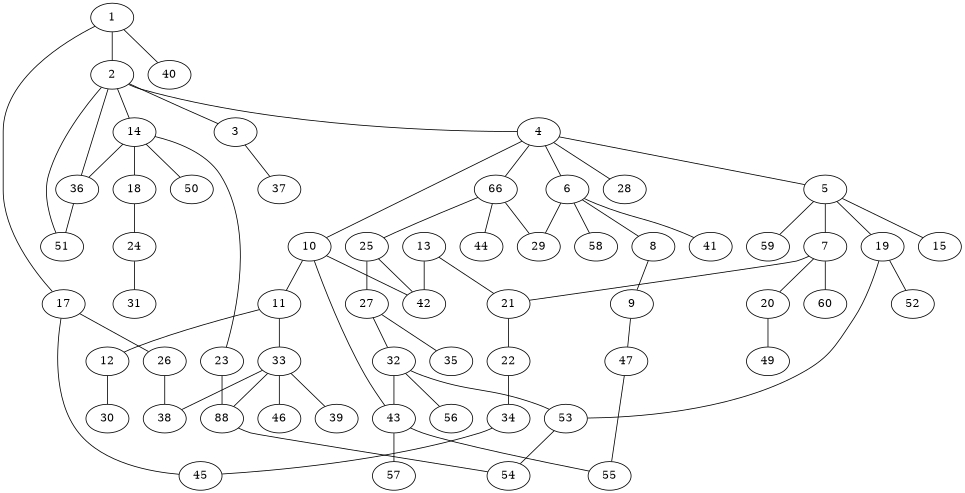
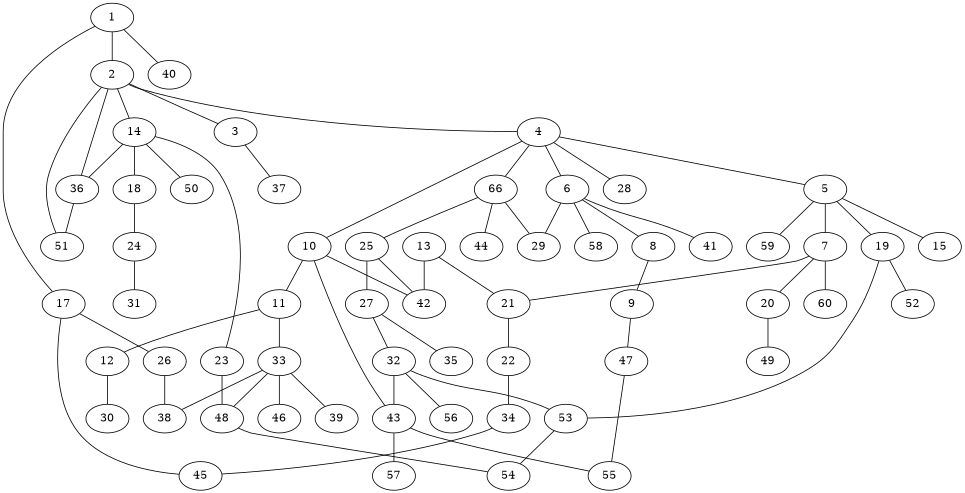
node "88": label "88" -> "48"
